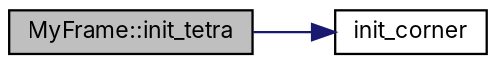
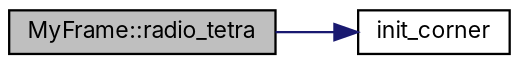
node "MyFrame::init_tetra": label "MyFrame::init_tetra" -> "MyFrame::radio_tetra"
